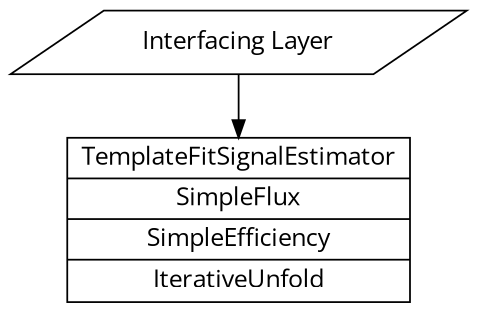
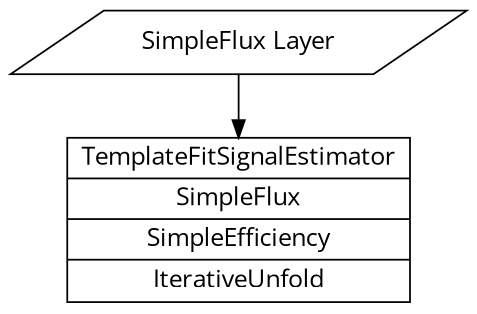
node "Interfacing Layer": label "Interfacing Layer" -> "SimpleFlux Layer"
